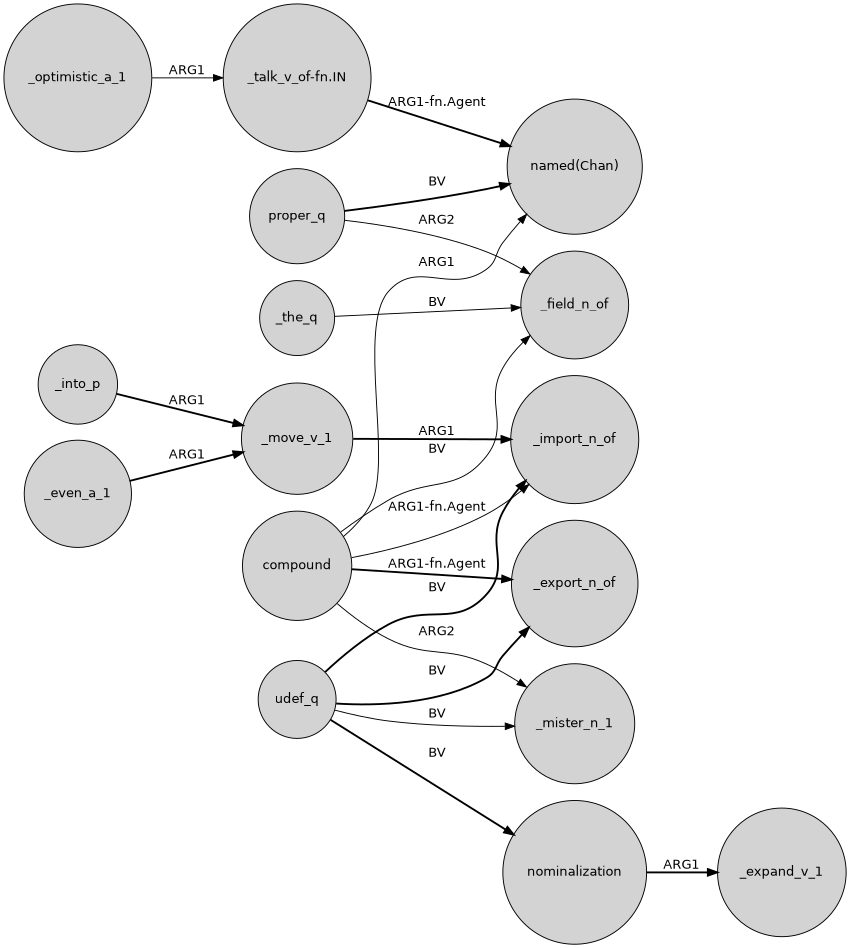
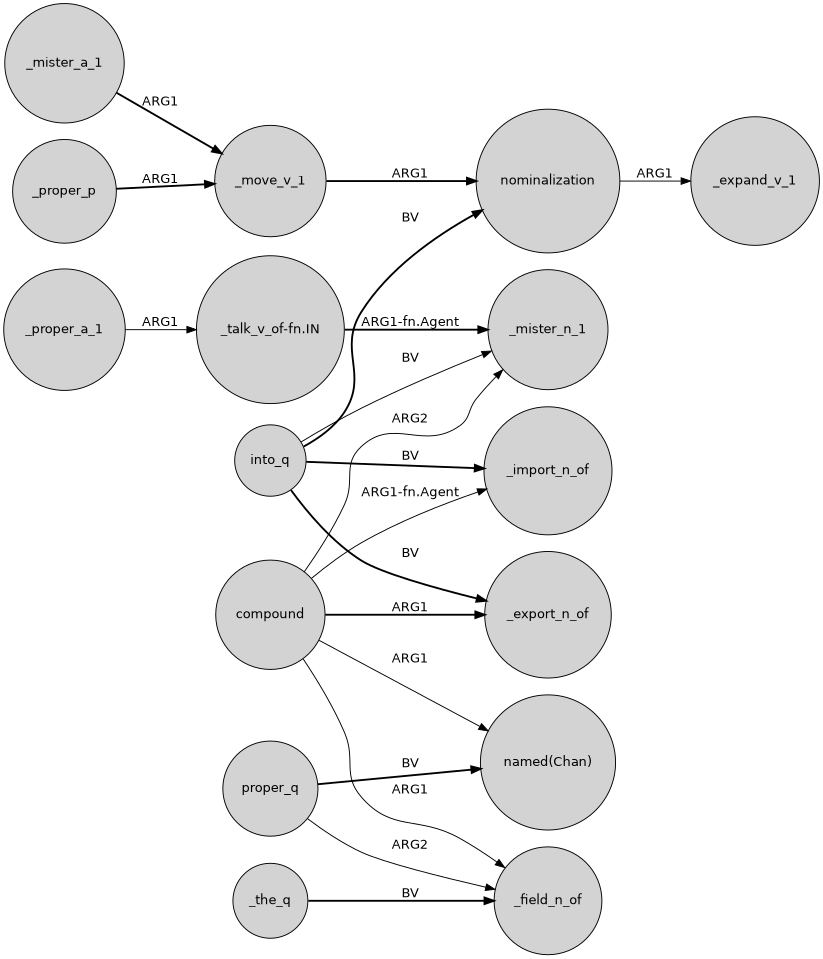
node "_optimistic_a_1": label "_optimistic_a_1" -> "_proper_a_1"
edge "_talk_v_of-fn.IN" -> "named(Chan)": now "_talk_v_of-fn.IN" -> "_mister_n_1"
edge "_the_q" -> "_field_n_of": style solid -> bold
node "_into_p": label "_into_p" -> "_proper_p"
edge "_move_v_1" -> "_import_n_of": now "_move_v_1" -> "nominalization"
edge "compound" -> "_field_n_of": label "BV" -> "ARG1"
node "_even_a_1": label "_even_a_1" -> "_mister_a_1"
edge "compound" -> "_export_n_of": label "ARG1-fn.Agent" -> "ARG1"
node "udef_q": label "udef_q" -> "into_q"
edge "nominalization" -> "_expand_v_1": style bold -> solid
